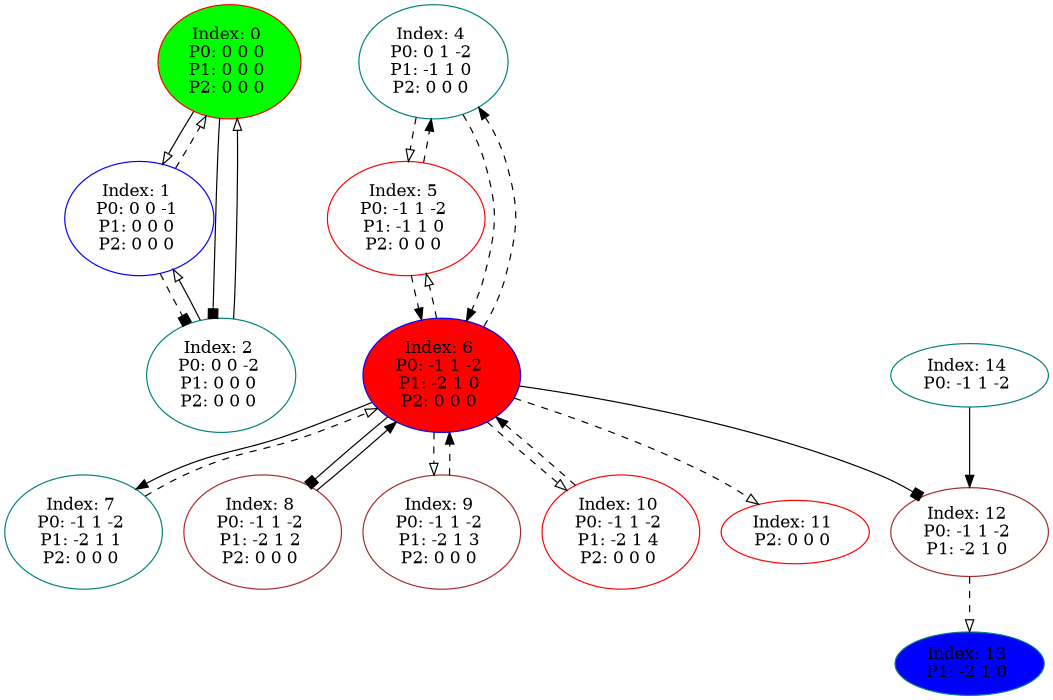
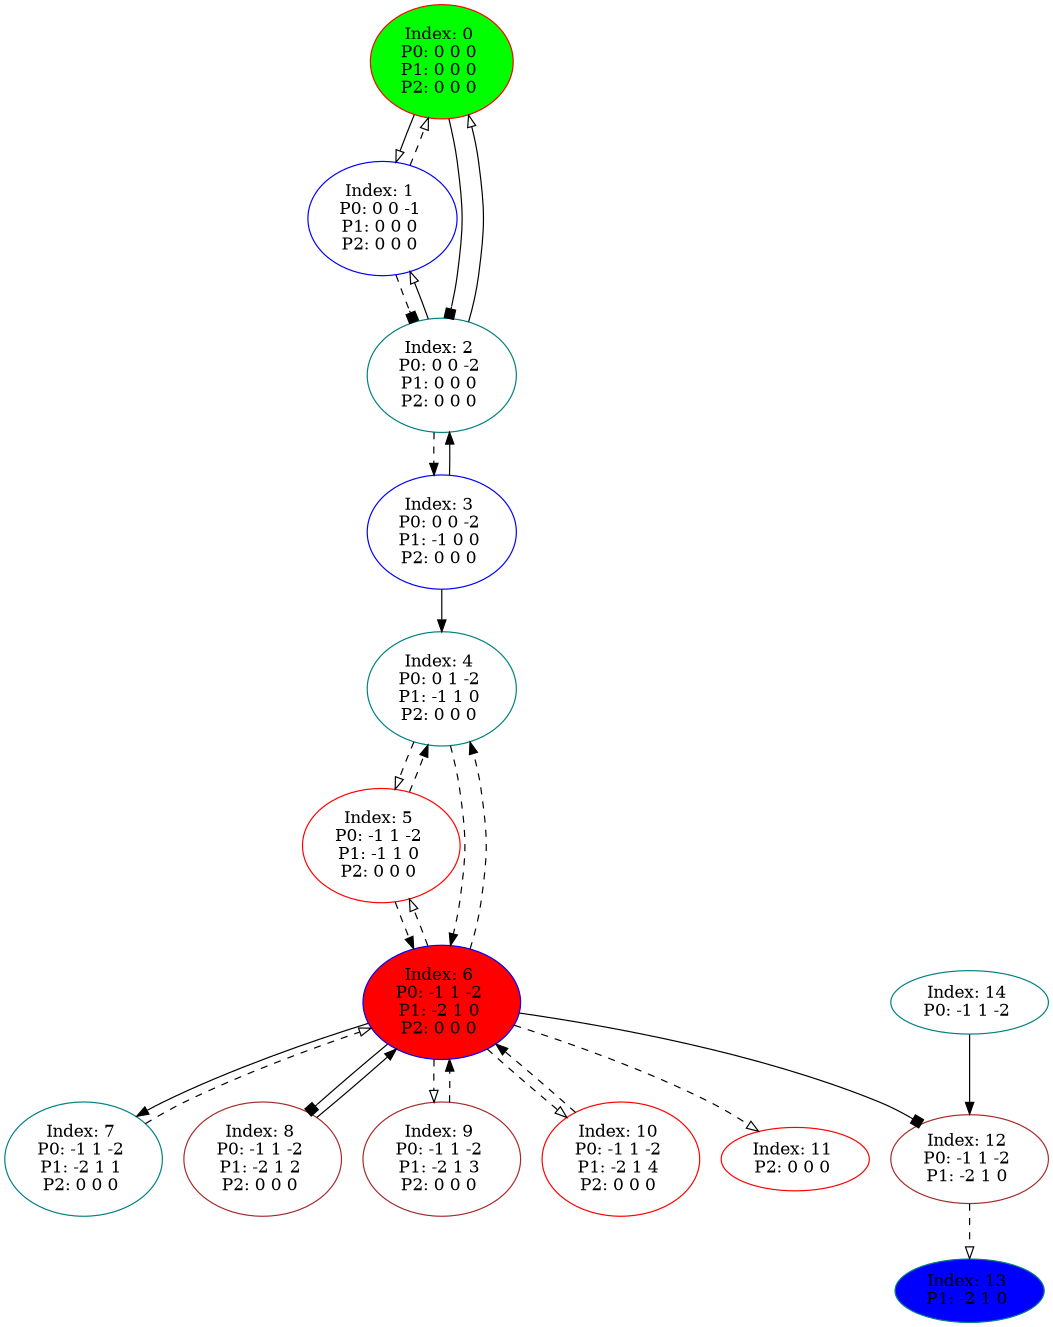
node "Index: 3 P0: 0 0 -2 P1: -1 0 0 P2: 0 0 0": added
